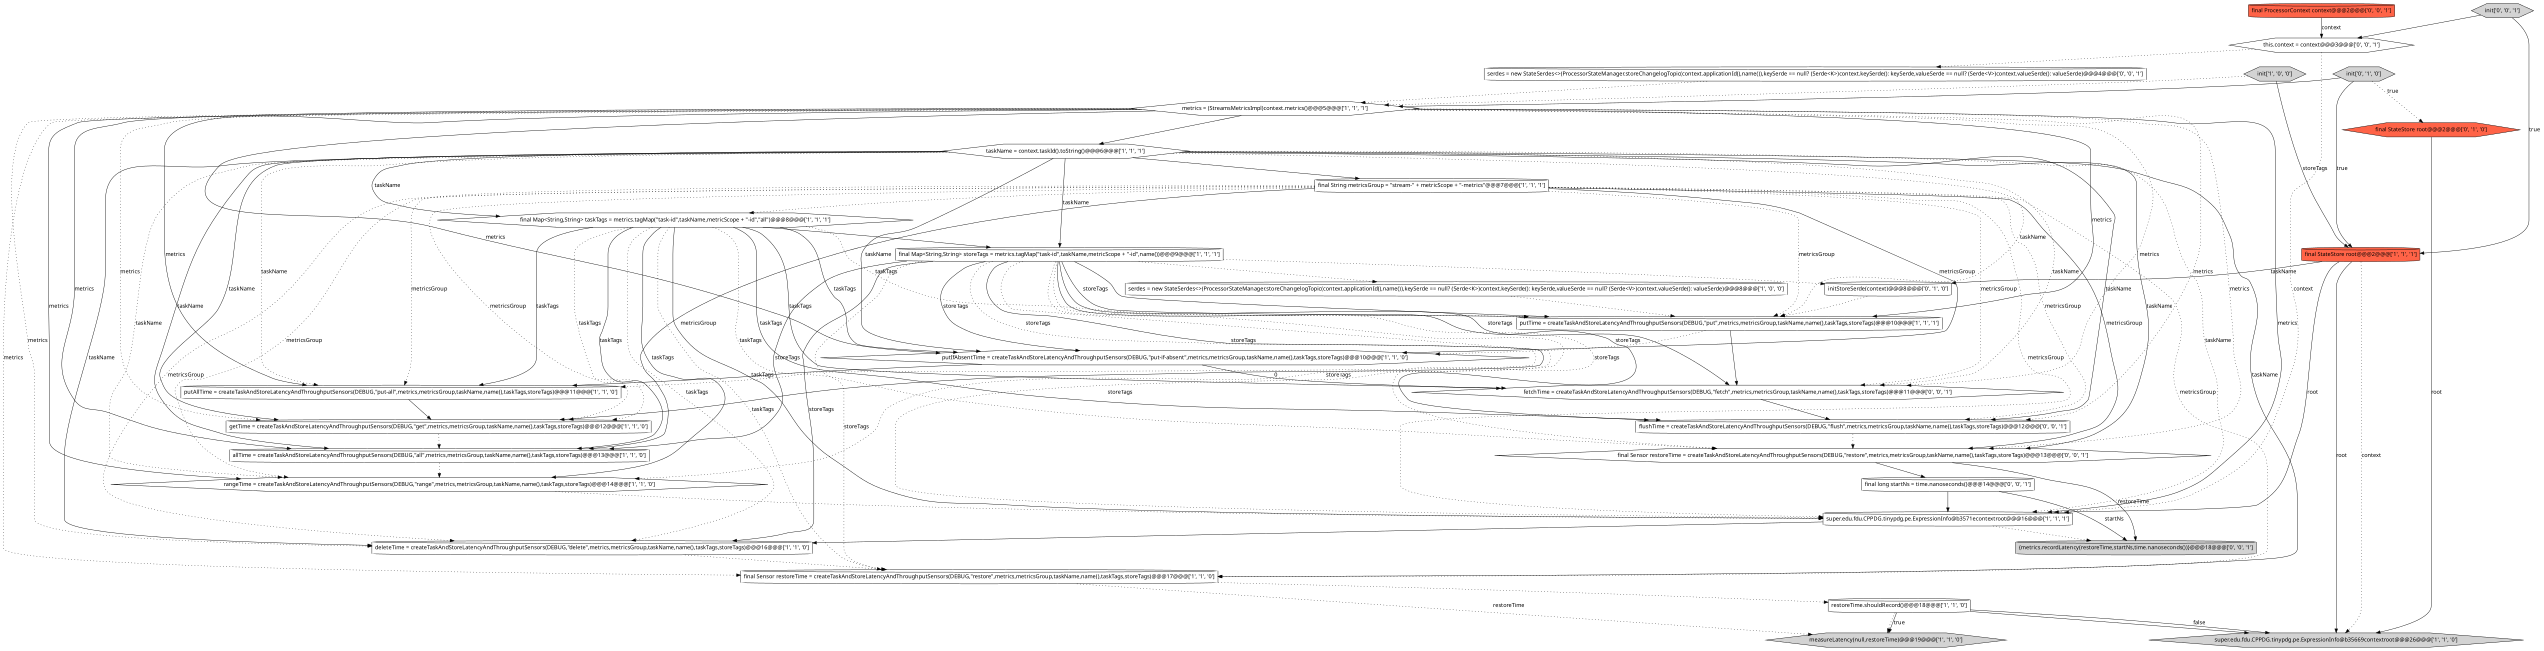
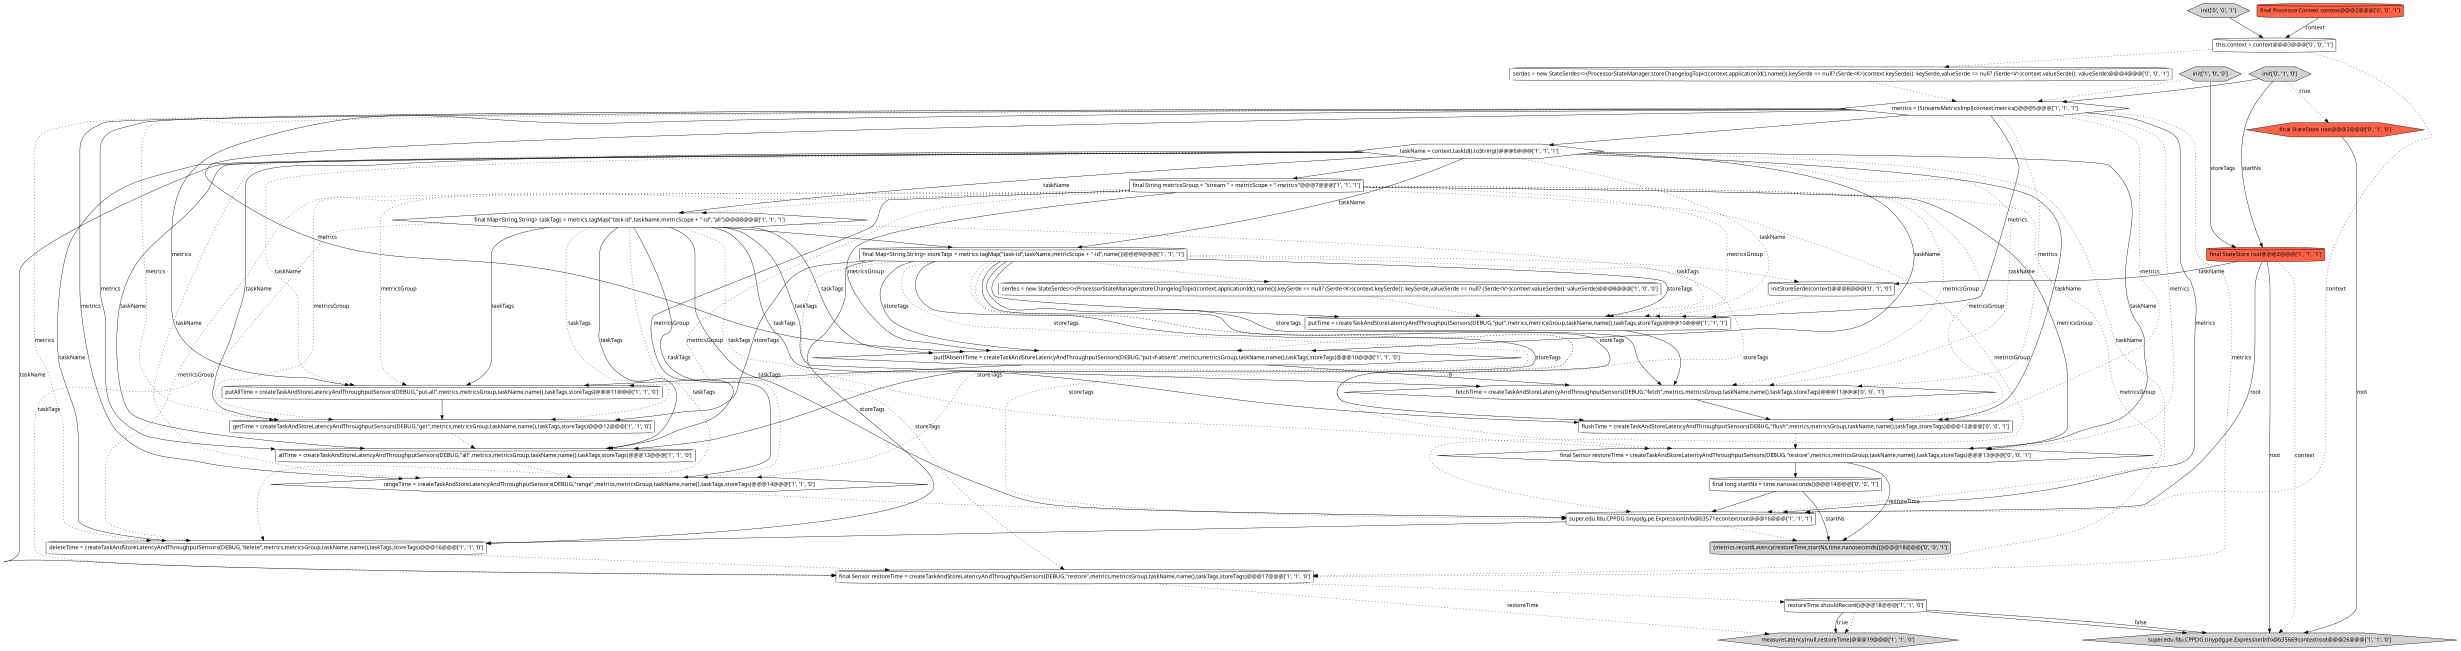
node "this.context = context@@@3@@@['0', '0', '1']": shape hexagon -> cylinder
edge "init['0', '1', '0']" -> "final StateStore root@@@2@@@['1', '1', '1']": label "true" -> "startNs"
edge "init['0', '0', '1']" -> "final StateStore root@@@2@@@['1', '1', '1']": removed, label "true"
